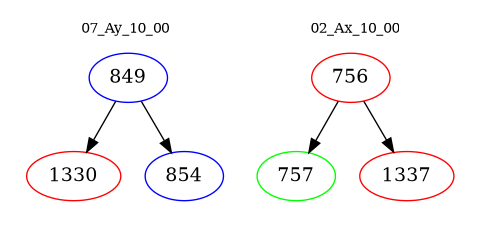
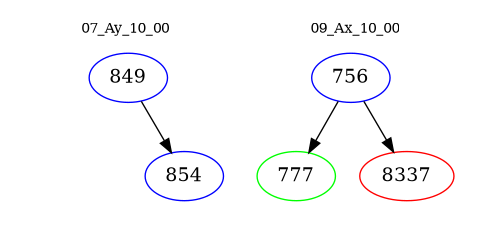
cluster "02_Ax_10_00": label "02_Ax_10_00" -> "09_Ax_10_00"
node "756": color red -> blue
node "1330": removed
node "757": label "757" -> "777"
node "1337": label "1337" -> "8337"
